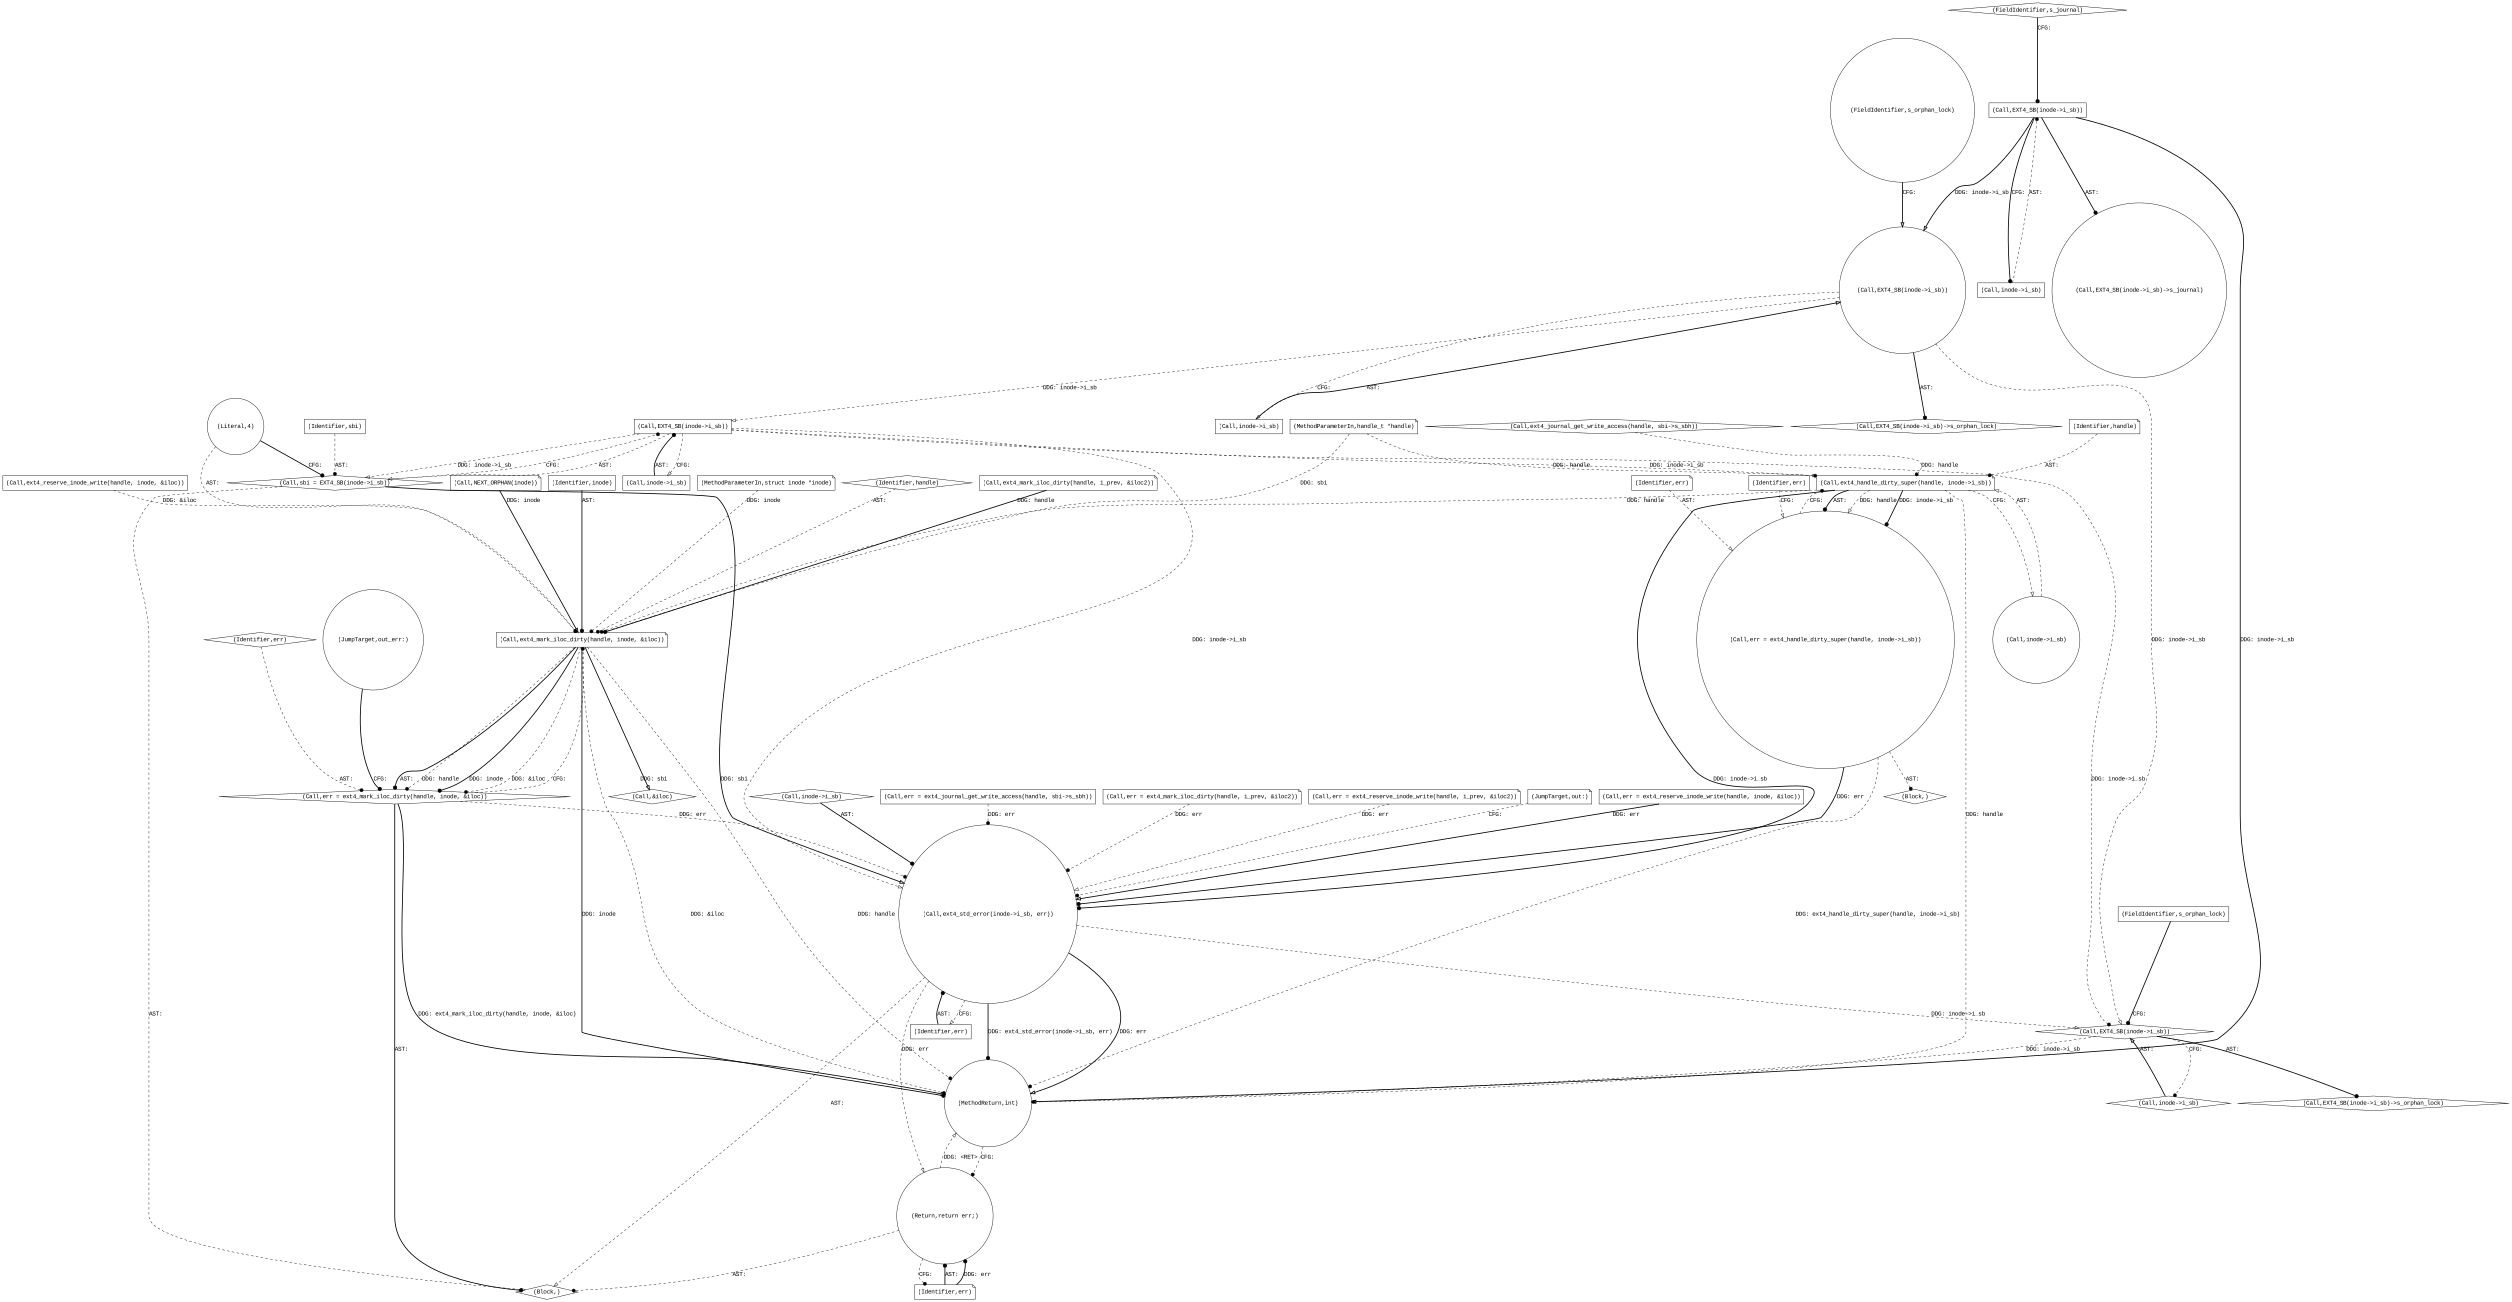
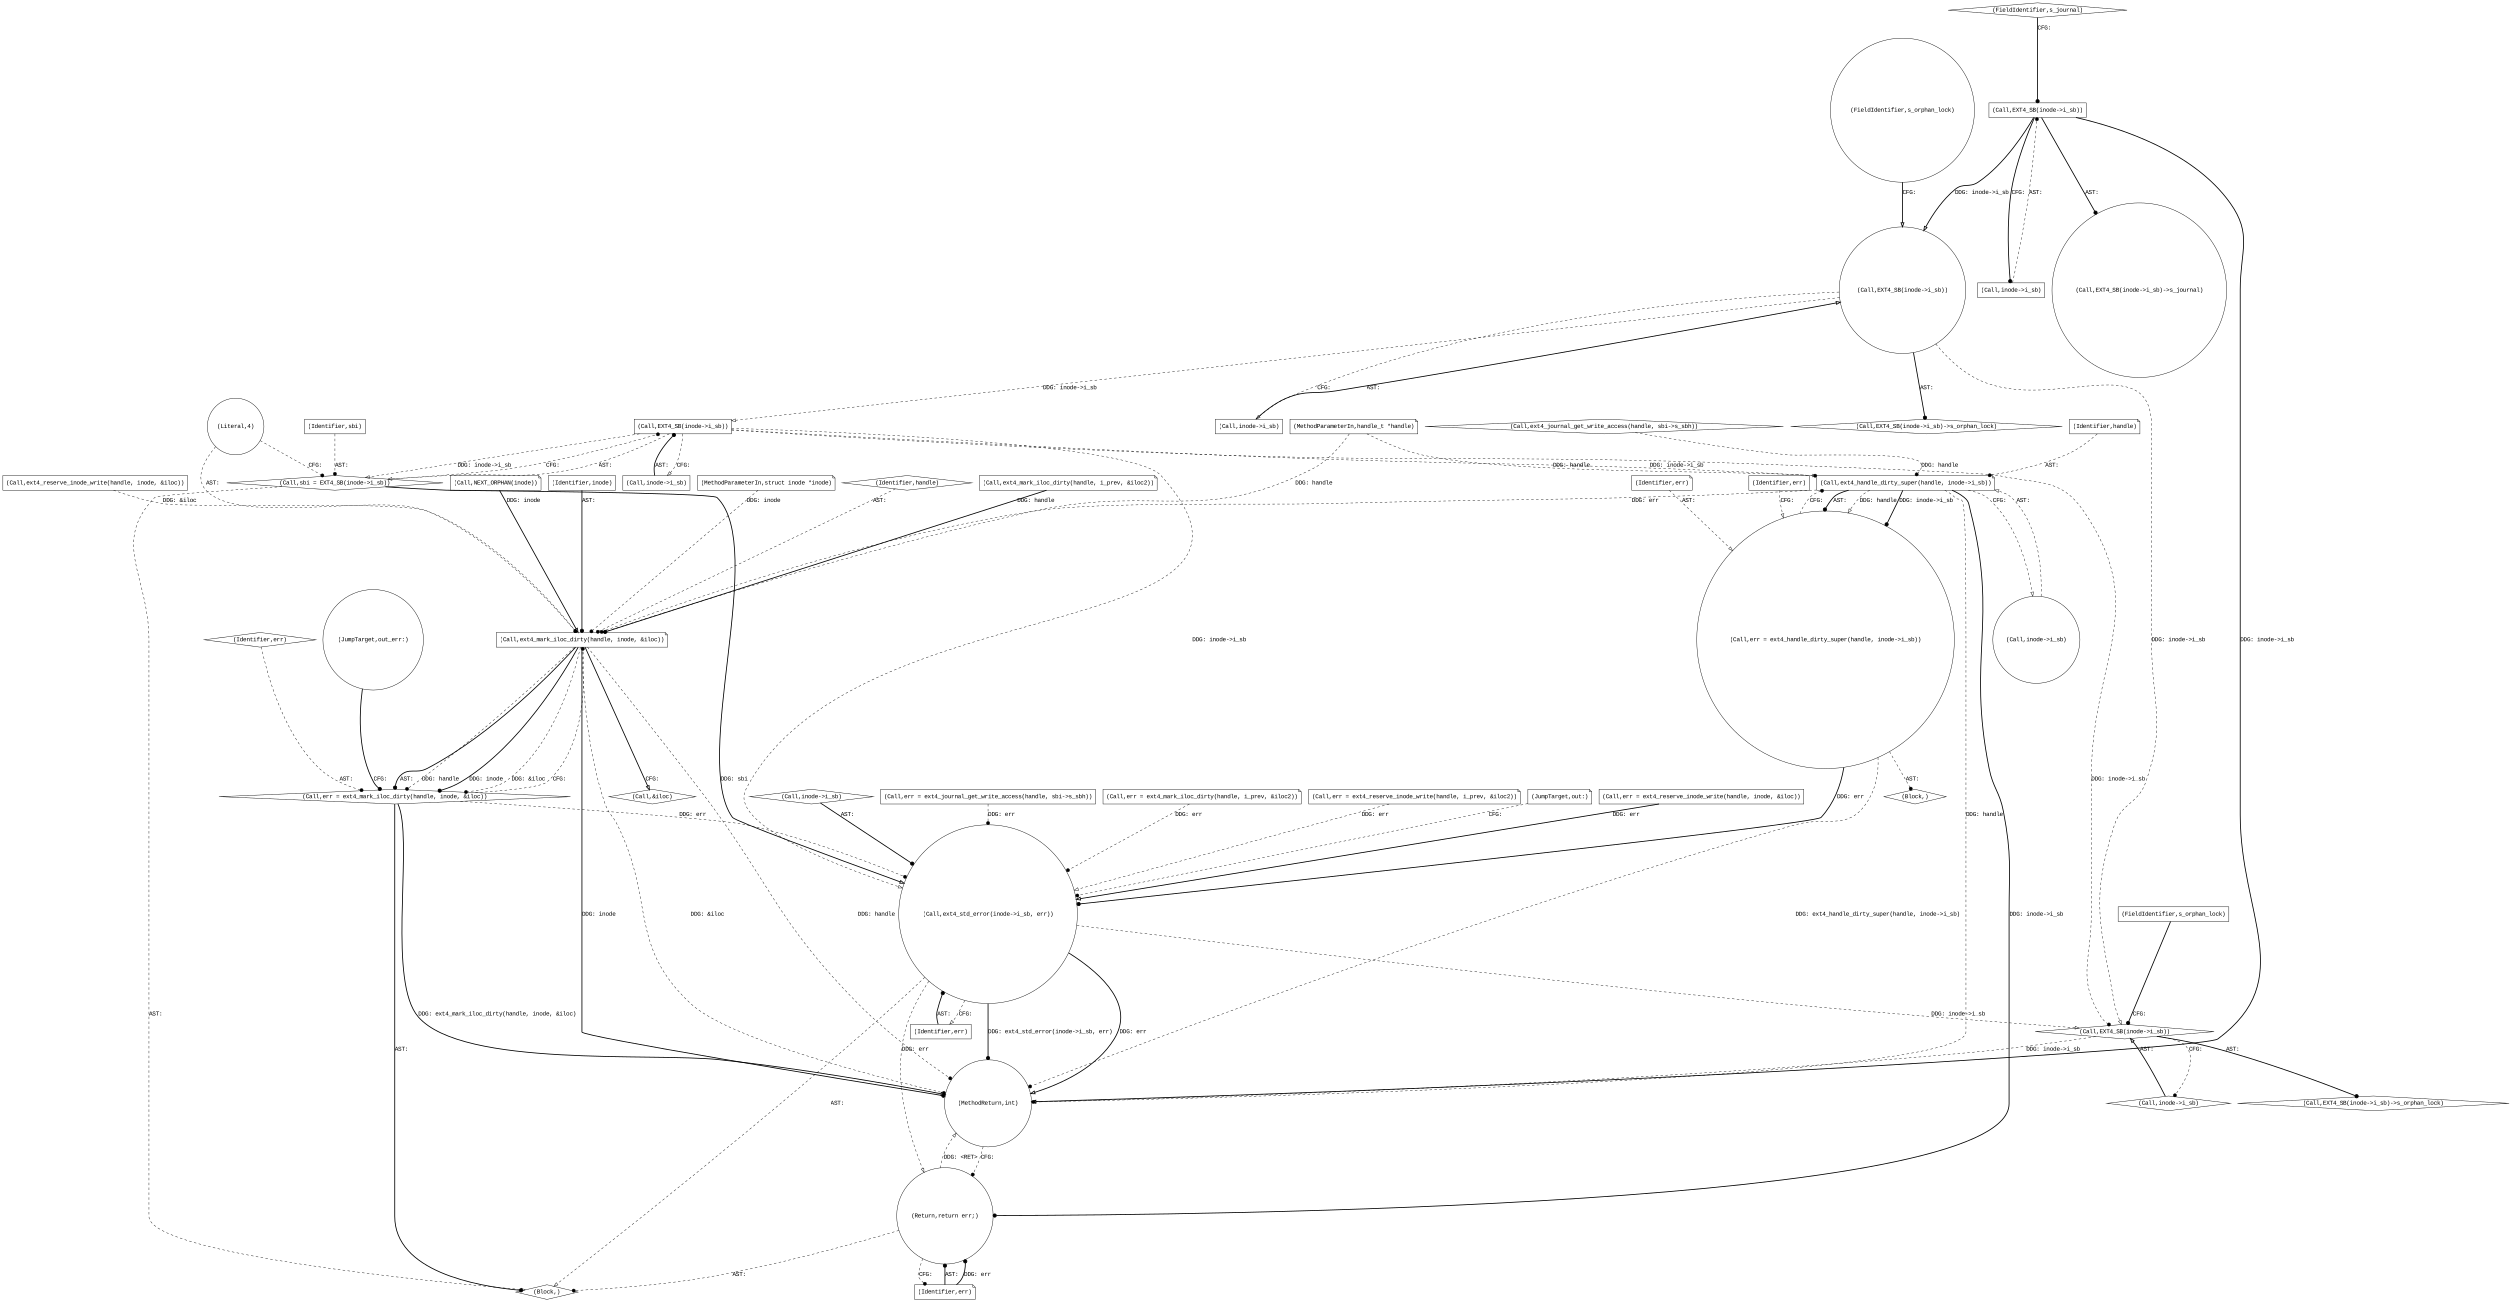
edge "(Literal,4)" -> "(Call,sbi = EXT4_SB(inode->i_sb))": style bold -> dashed
edge "(MethodParameterIn,handle_t *handle)" -> "(Call,ext4_mark_iloc_dirty(handle, inode, &iloc))": label "DDG: sbi" -> "DDG: handle"
edge "(Call,ext4_handle_dirty_super(handle, inode->i_sb))" -> "(Call,ext4_mark_iloc_dirty(handle, inode, &iloc))": label "DDG: handle" -> "DDG: err"
edge "(Call,ext4_mark_iloc_dirty(handle, inode, &iloc))" -> "(Call,&iloc)": label "DDG: sbi" -> "CFG: "
edge "(Call,ext4_handle_dirty_super(handle, inode->i_sb))" -> "(Call,ext4_std_error(inode->i_sb, err))": now "(Call,ext4_handle_dirty_super(handle, inode->i_sb))" -> "(Return,return err;)"
